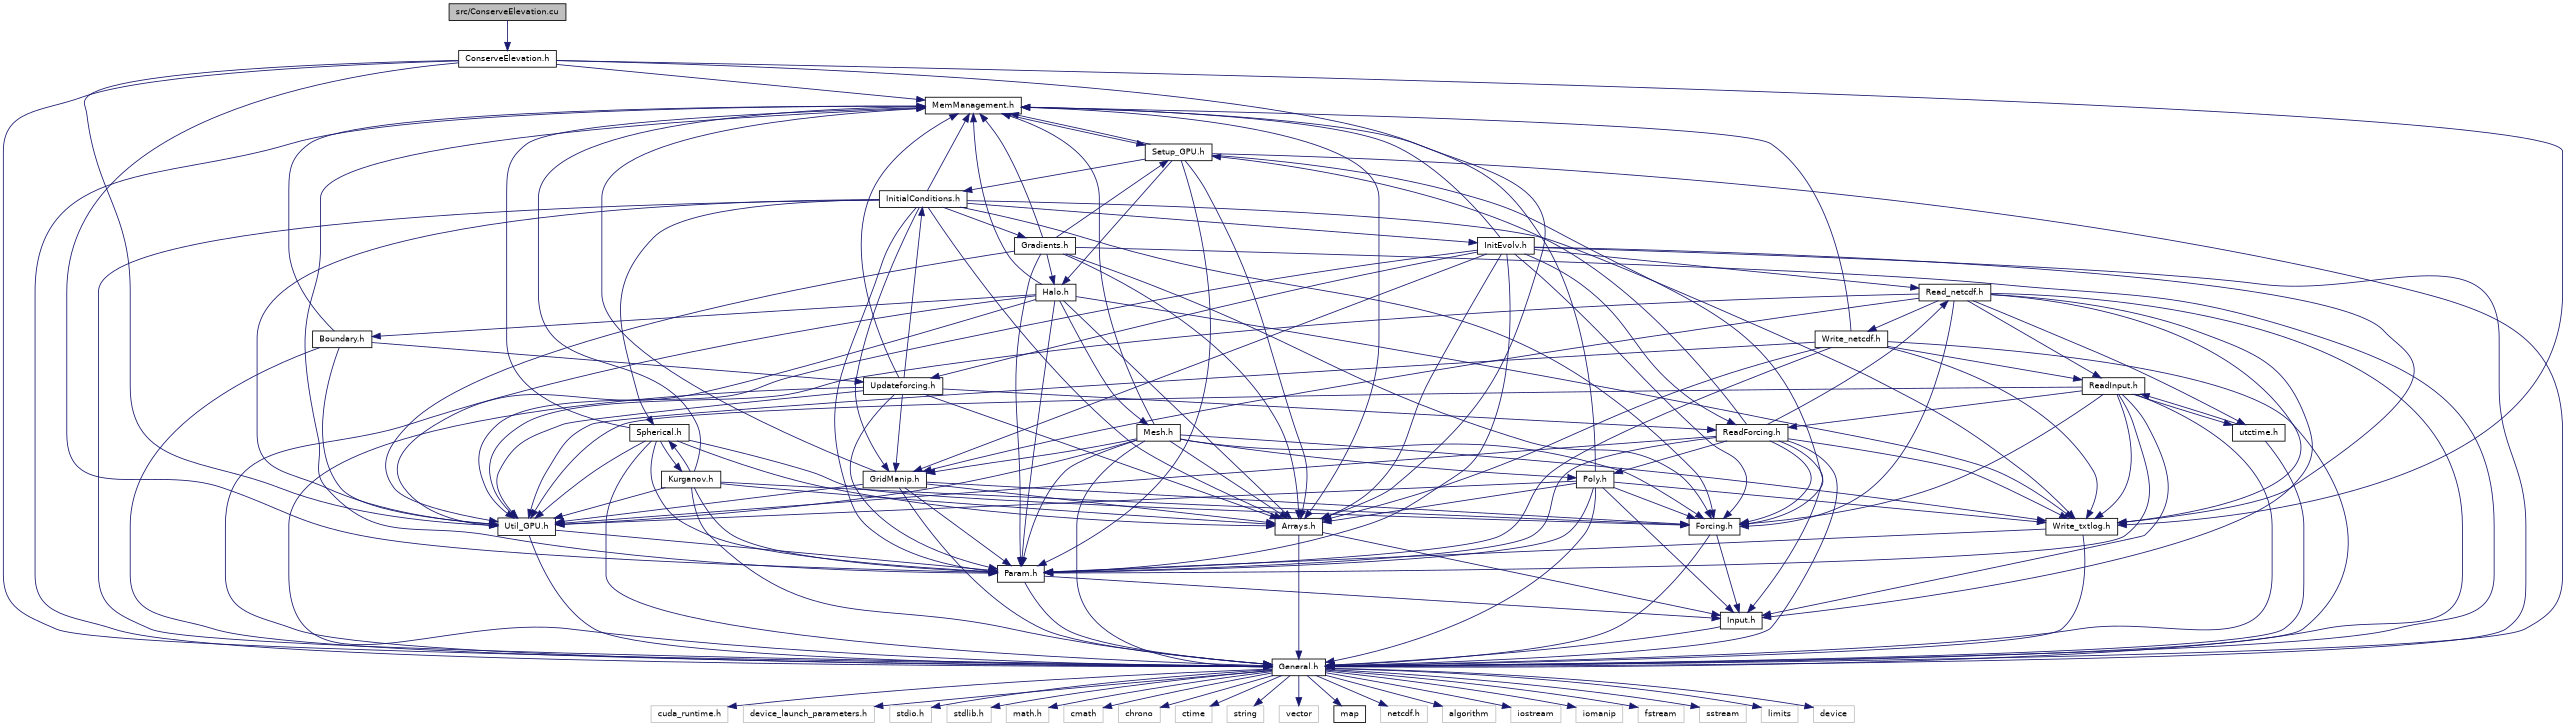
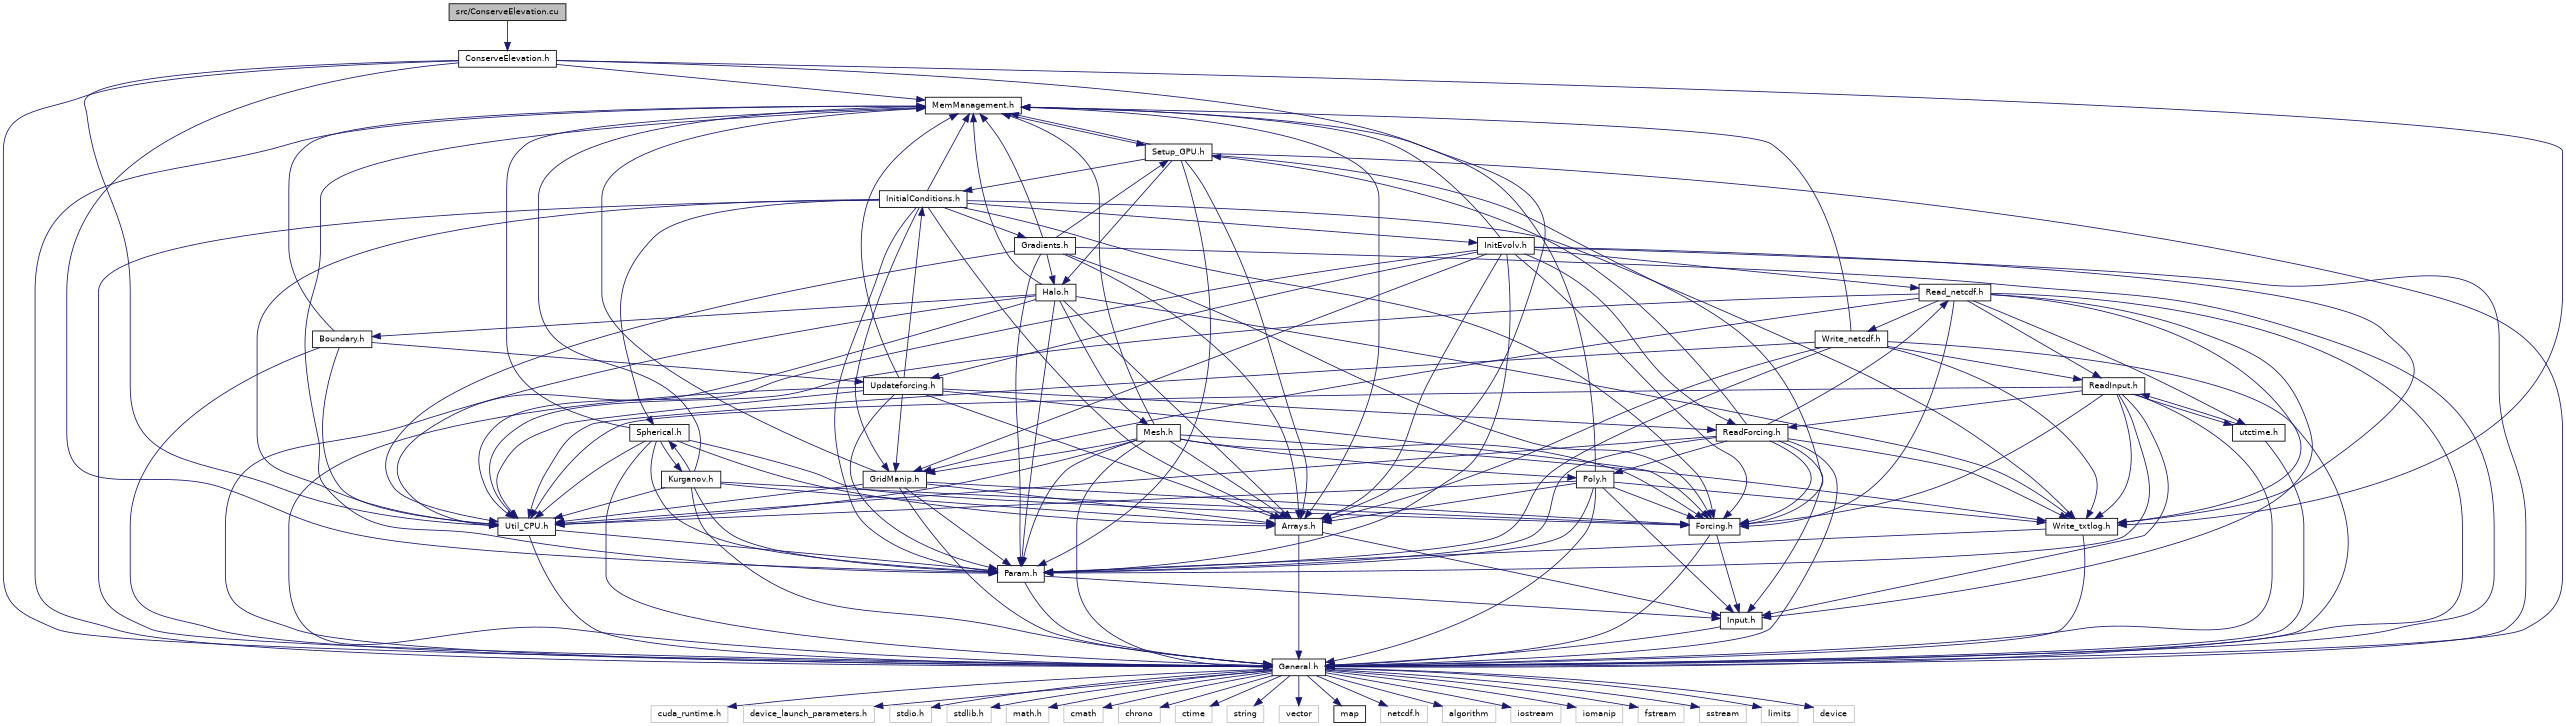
edge "Updateforcing.h" -> "Forcing.h": added
node "Util_GPU.h": label "Util_GPU.h" -> "Util_CPU.h"
